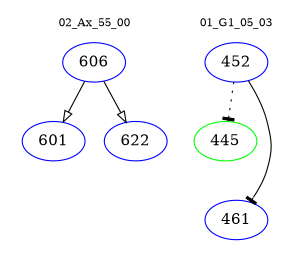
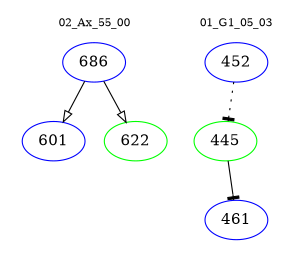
node "606": label "606" -> "686"
edge "452" -> "461": now "445" -> "461"
node "622": color blue -> green
